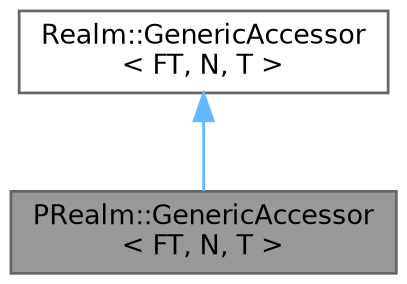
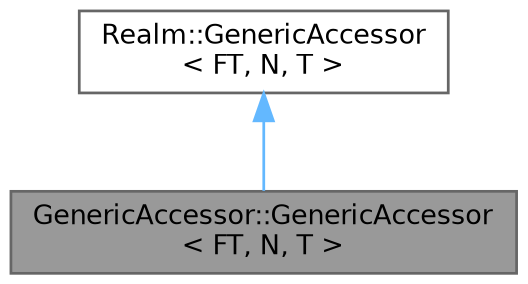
node "PRealm::GenericAccessor < FT, N, T >": label "PRealm::GenericAccessor < FT, N, T >" -> "GenericAccessor::GenericAccessor < FT, N, T >"
